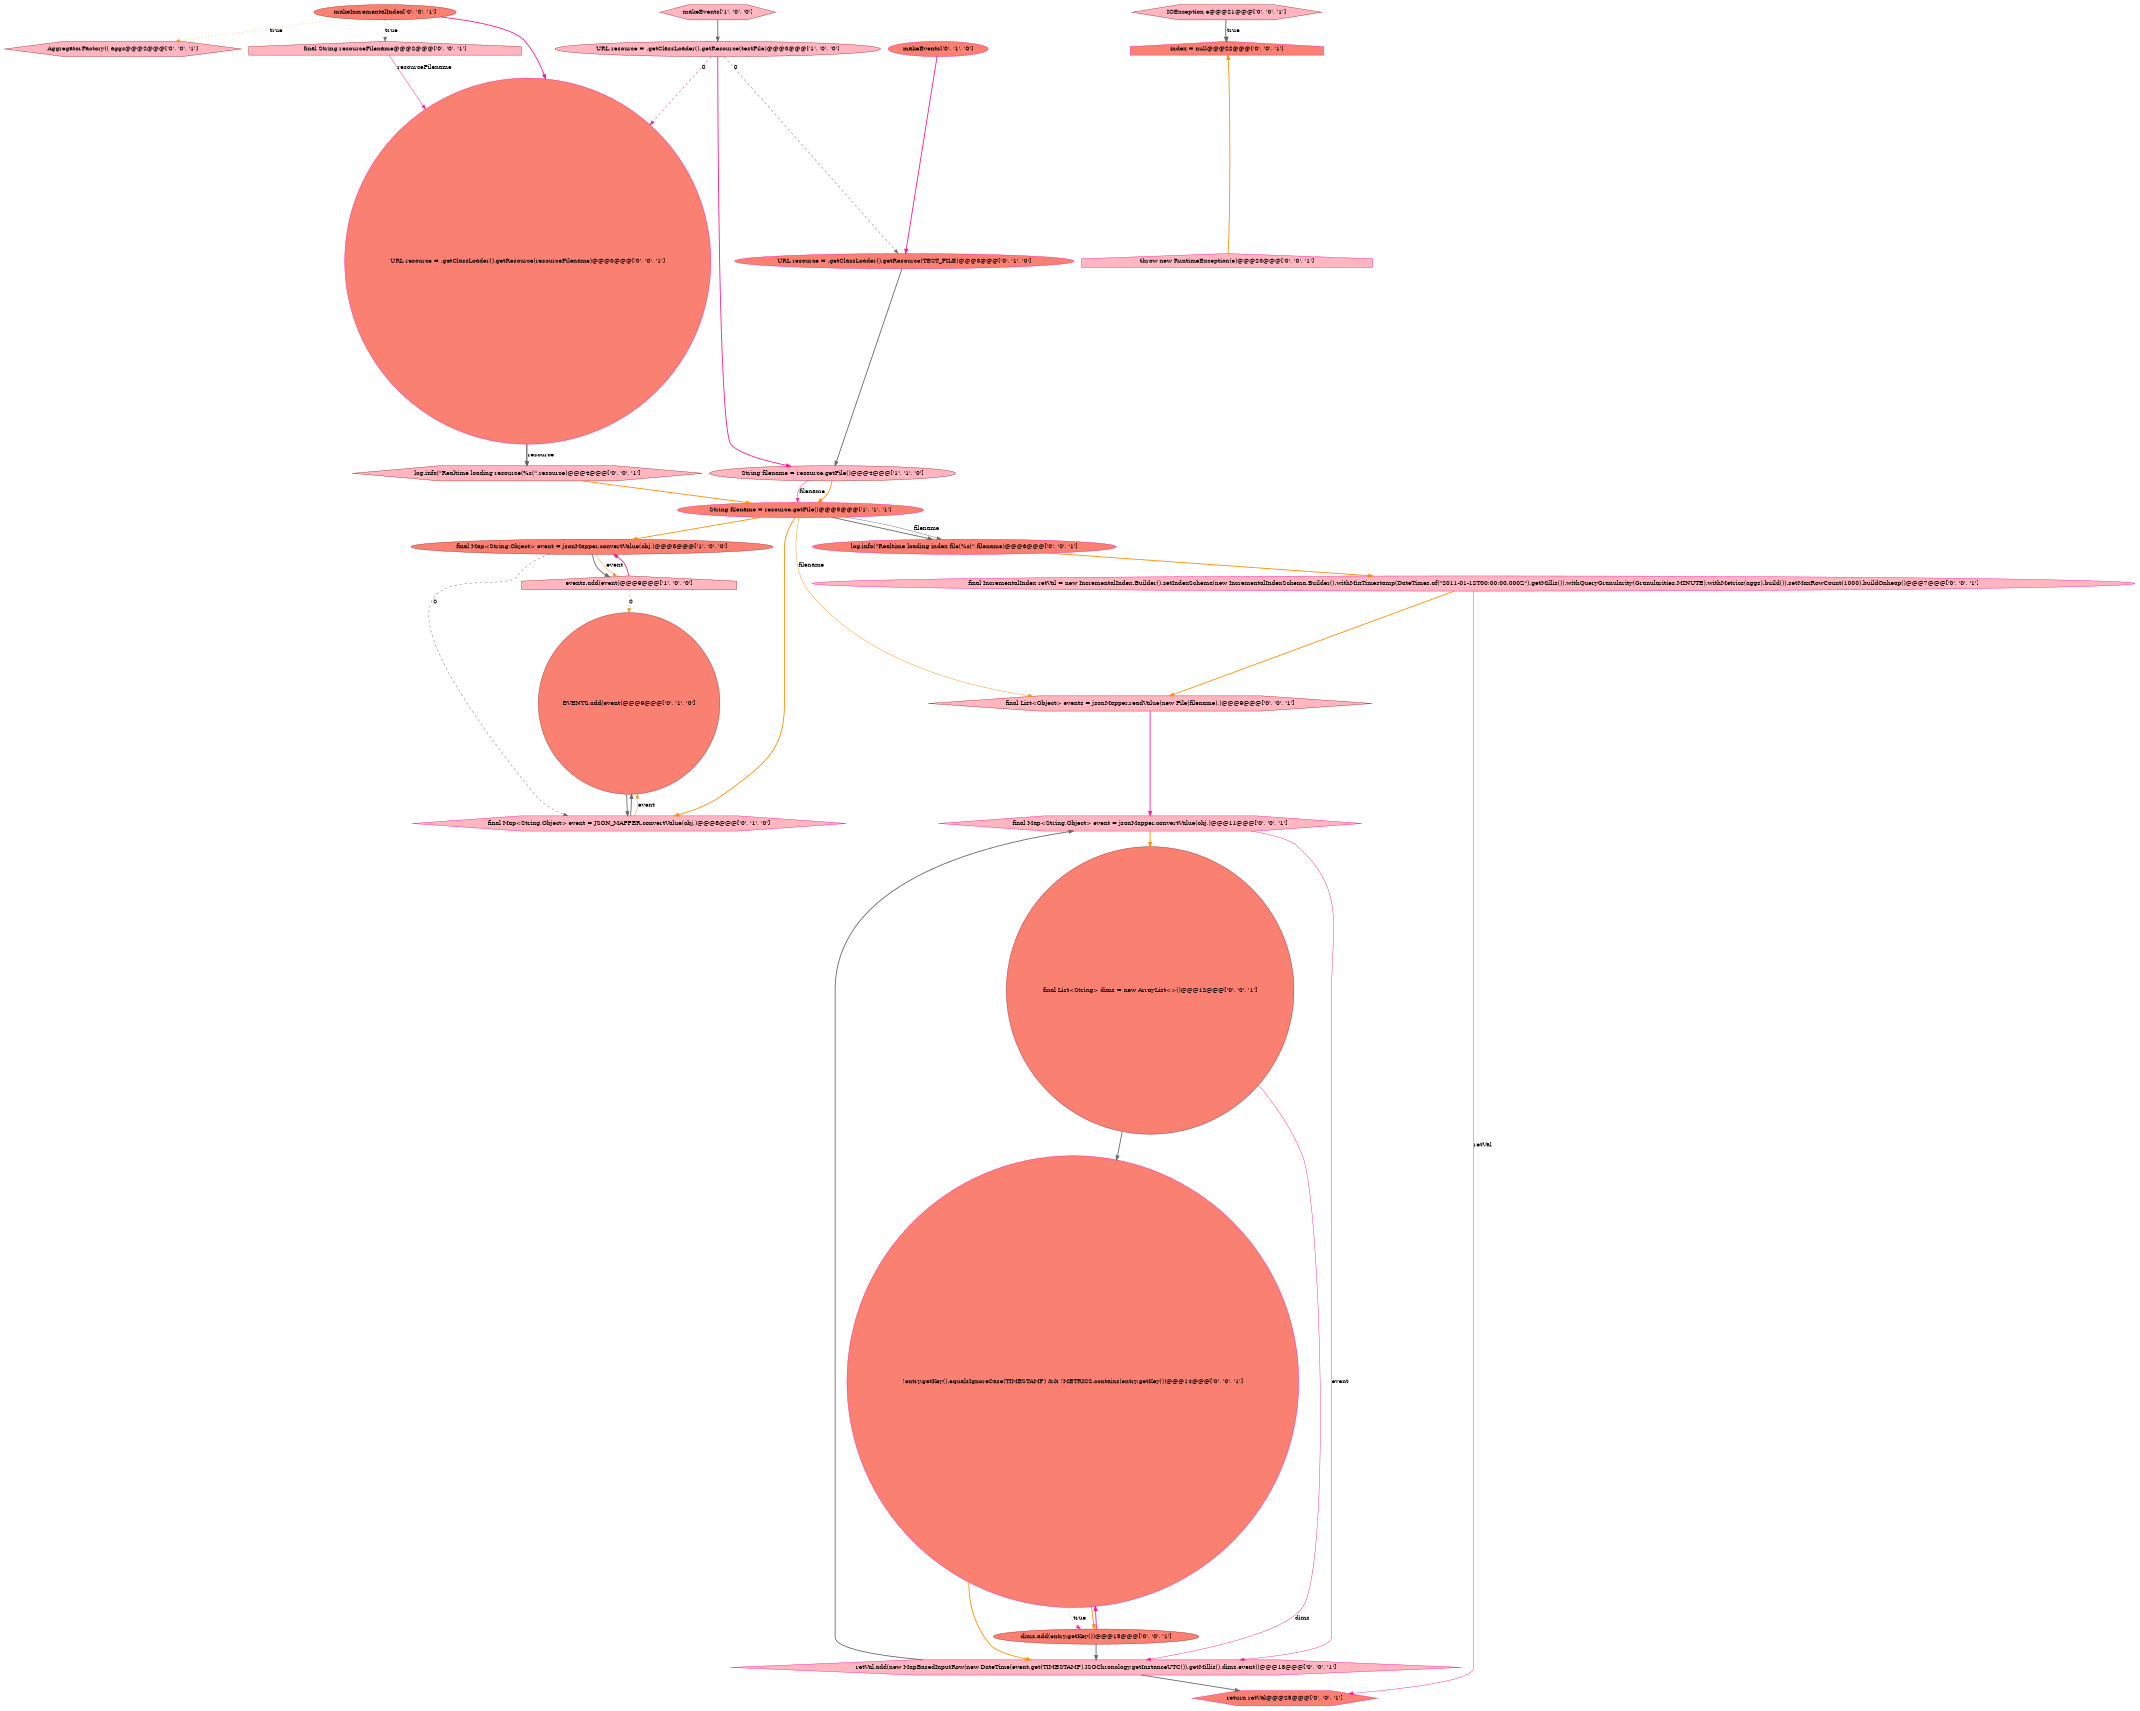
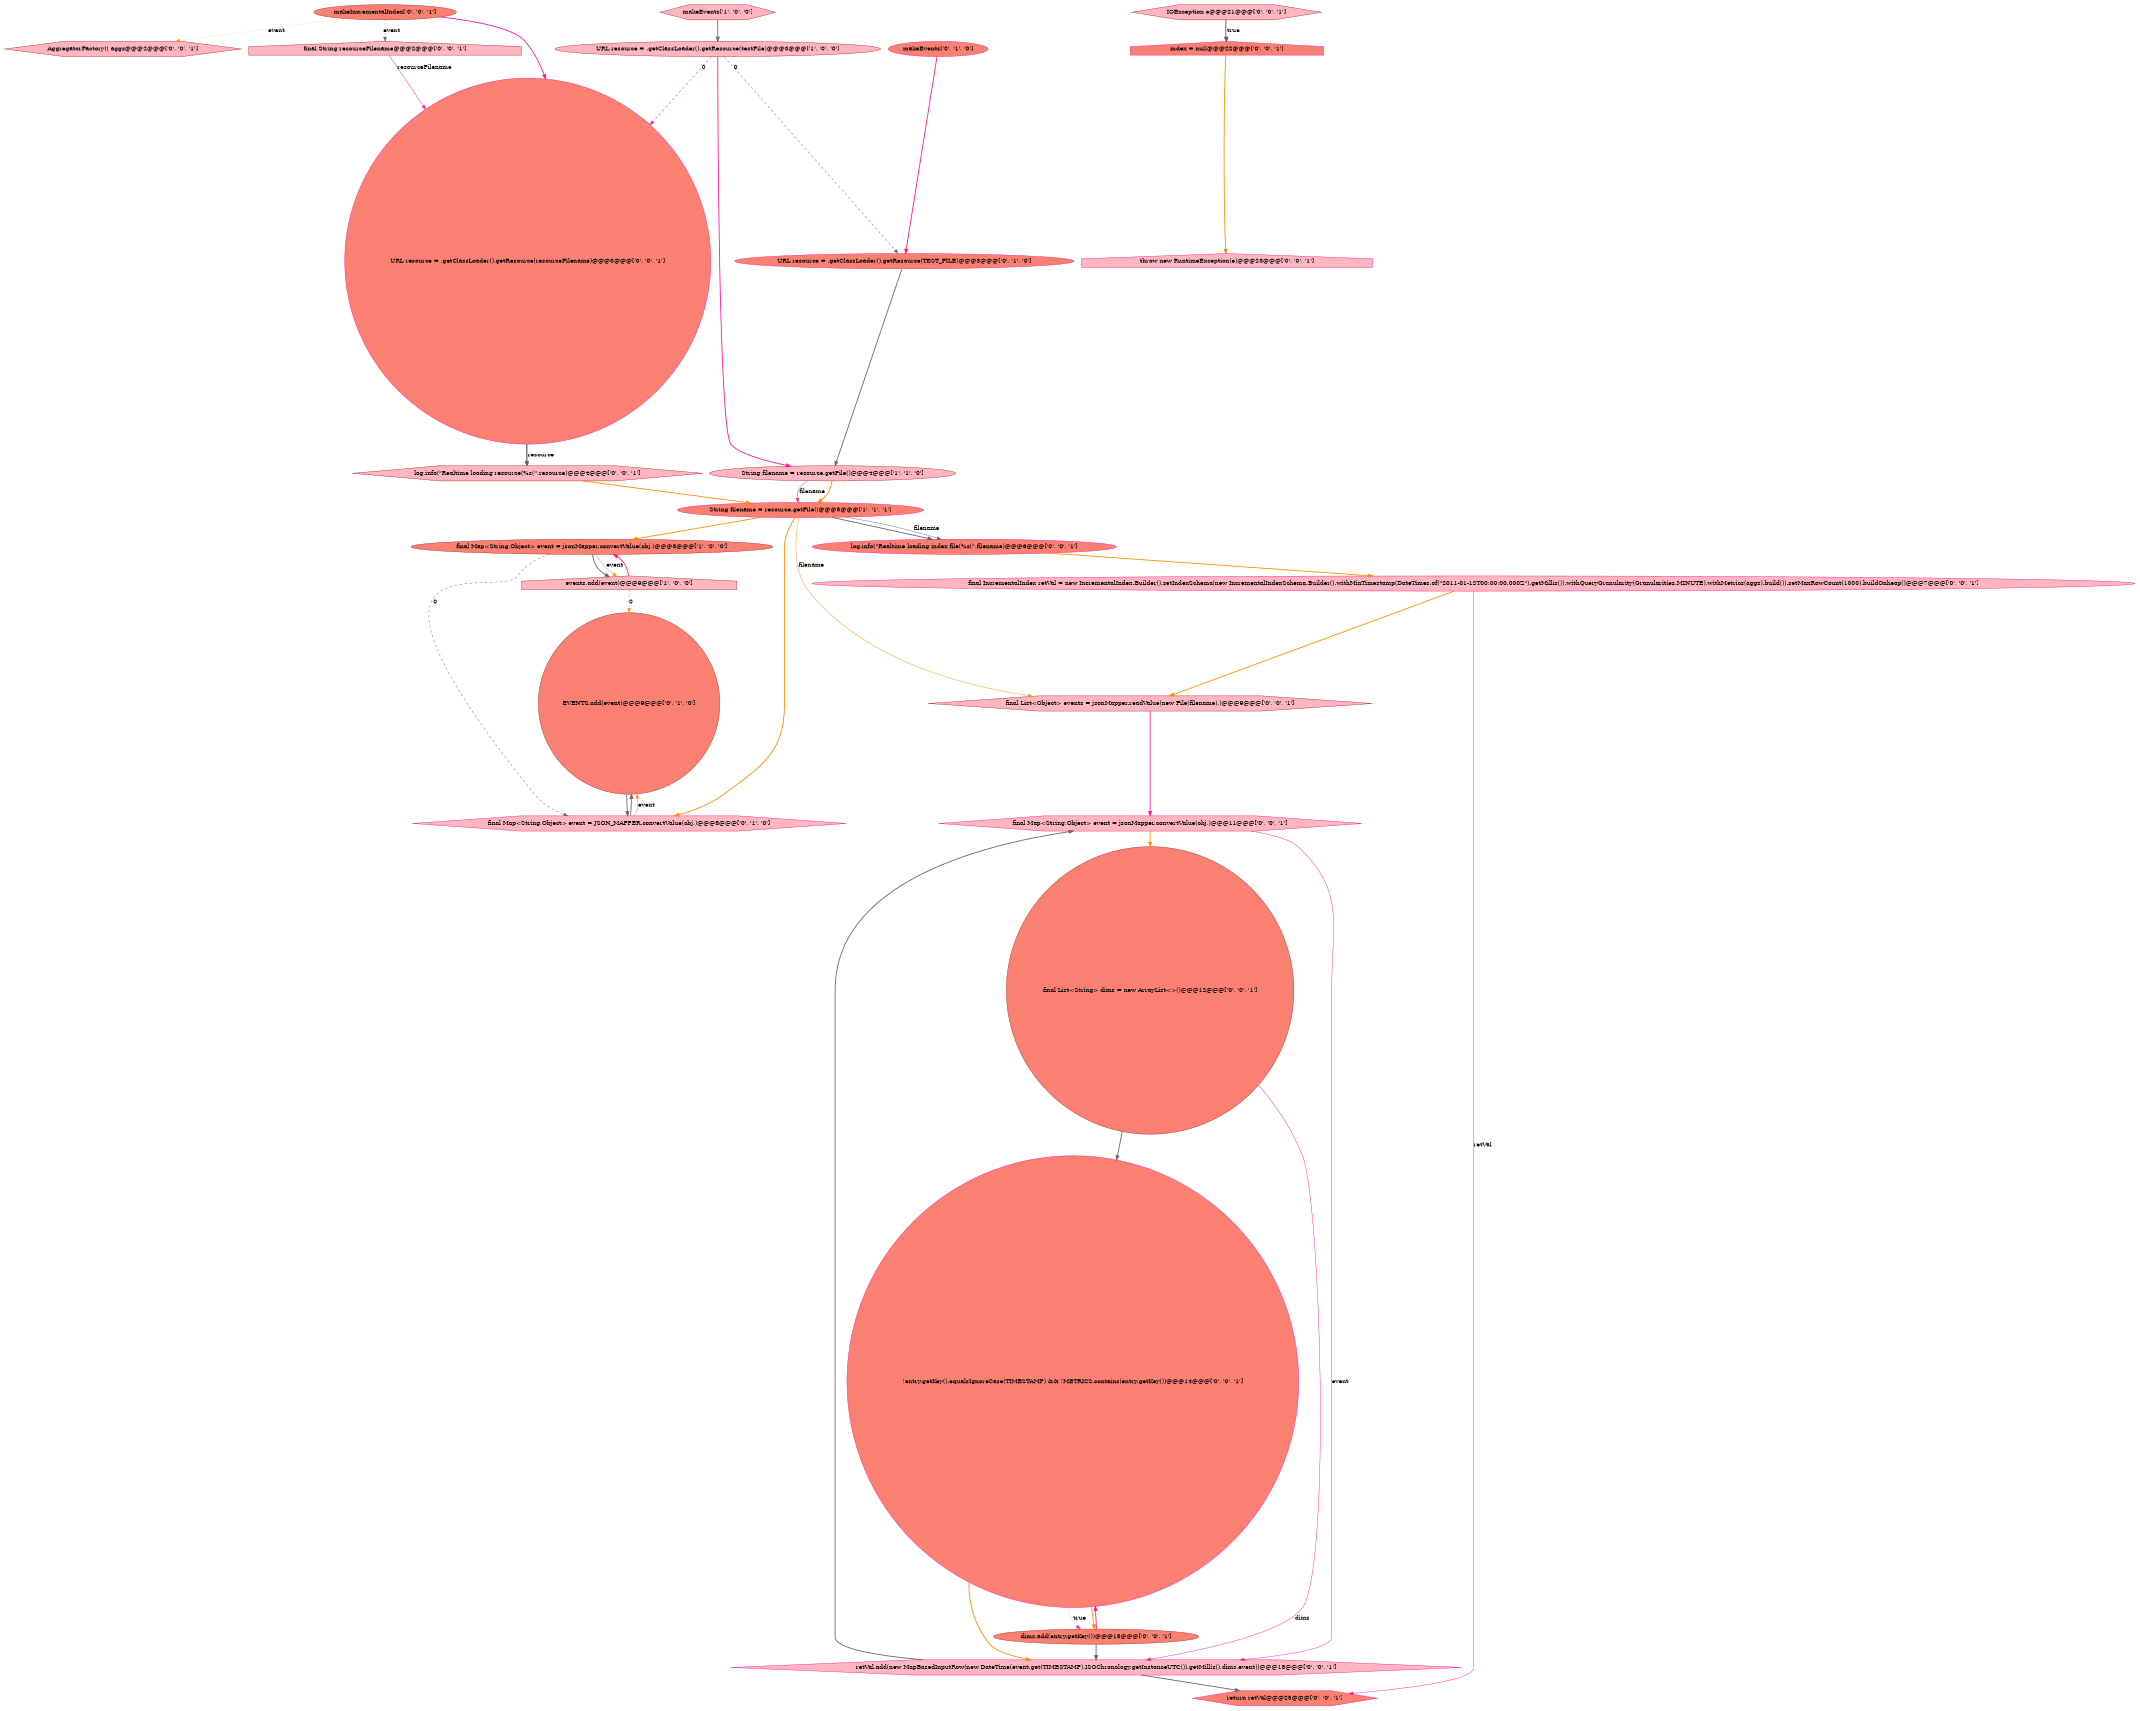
edge "makeIncrementalIndex['0', '0', '1']" -> "AggregatorFactory(( aggs@@@2@@@['0', '0', '1']": label "true" -> "event"
edge "makeIncrementalIndex['0', '0', '1']" -> "final String resourceFilename@@@2@@@['0', '0', '1']": label "true" -> "event"
edge "throw new RuntimeException(e)@@@23@@@['0', '0', '1']" -> "index = null@@@22@@@['0', '0', '1']": reversed
